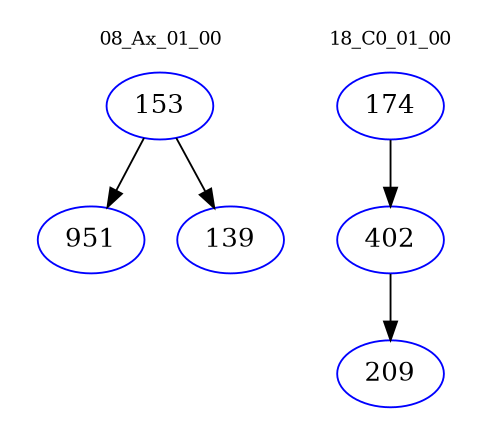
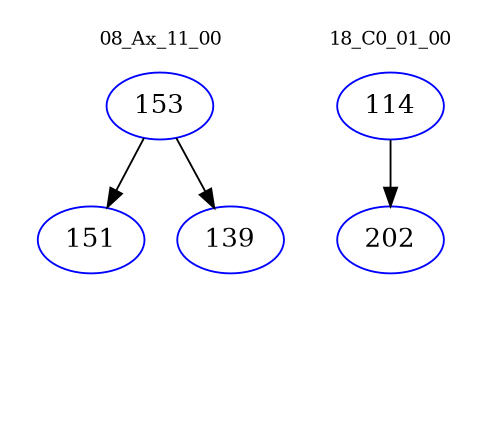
cluster "08_Ax_01_00": label "08_Ax_01_00" -> "08_Ax_11_00"
node "174": label "174" -> "114"
node "951": label "951" -> "151"
node "402": label "402" -> "202"
node "209": removed
